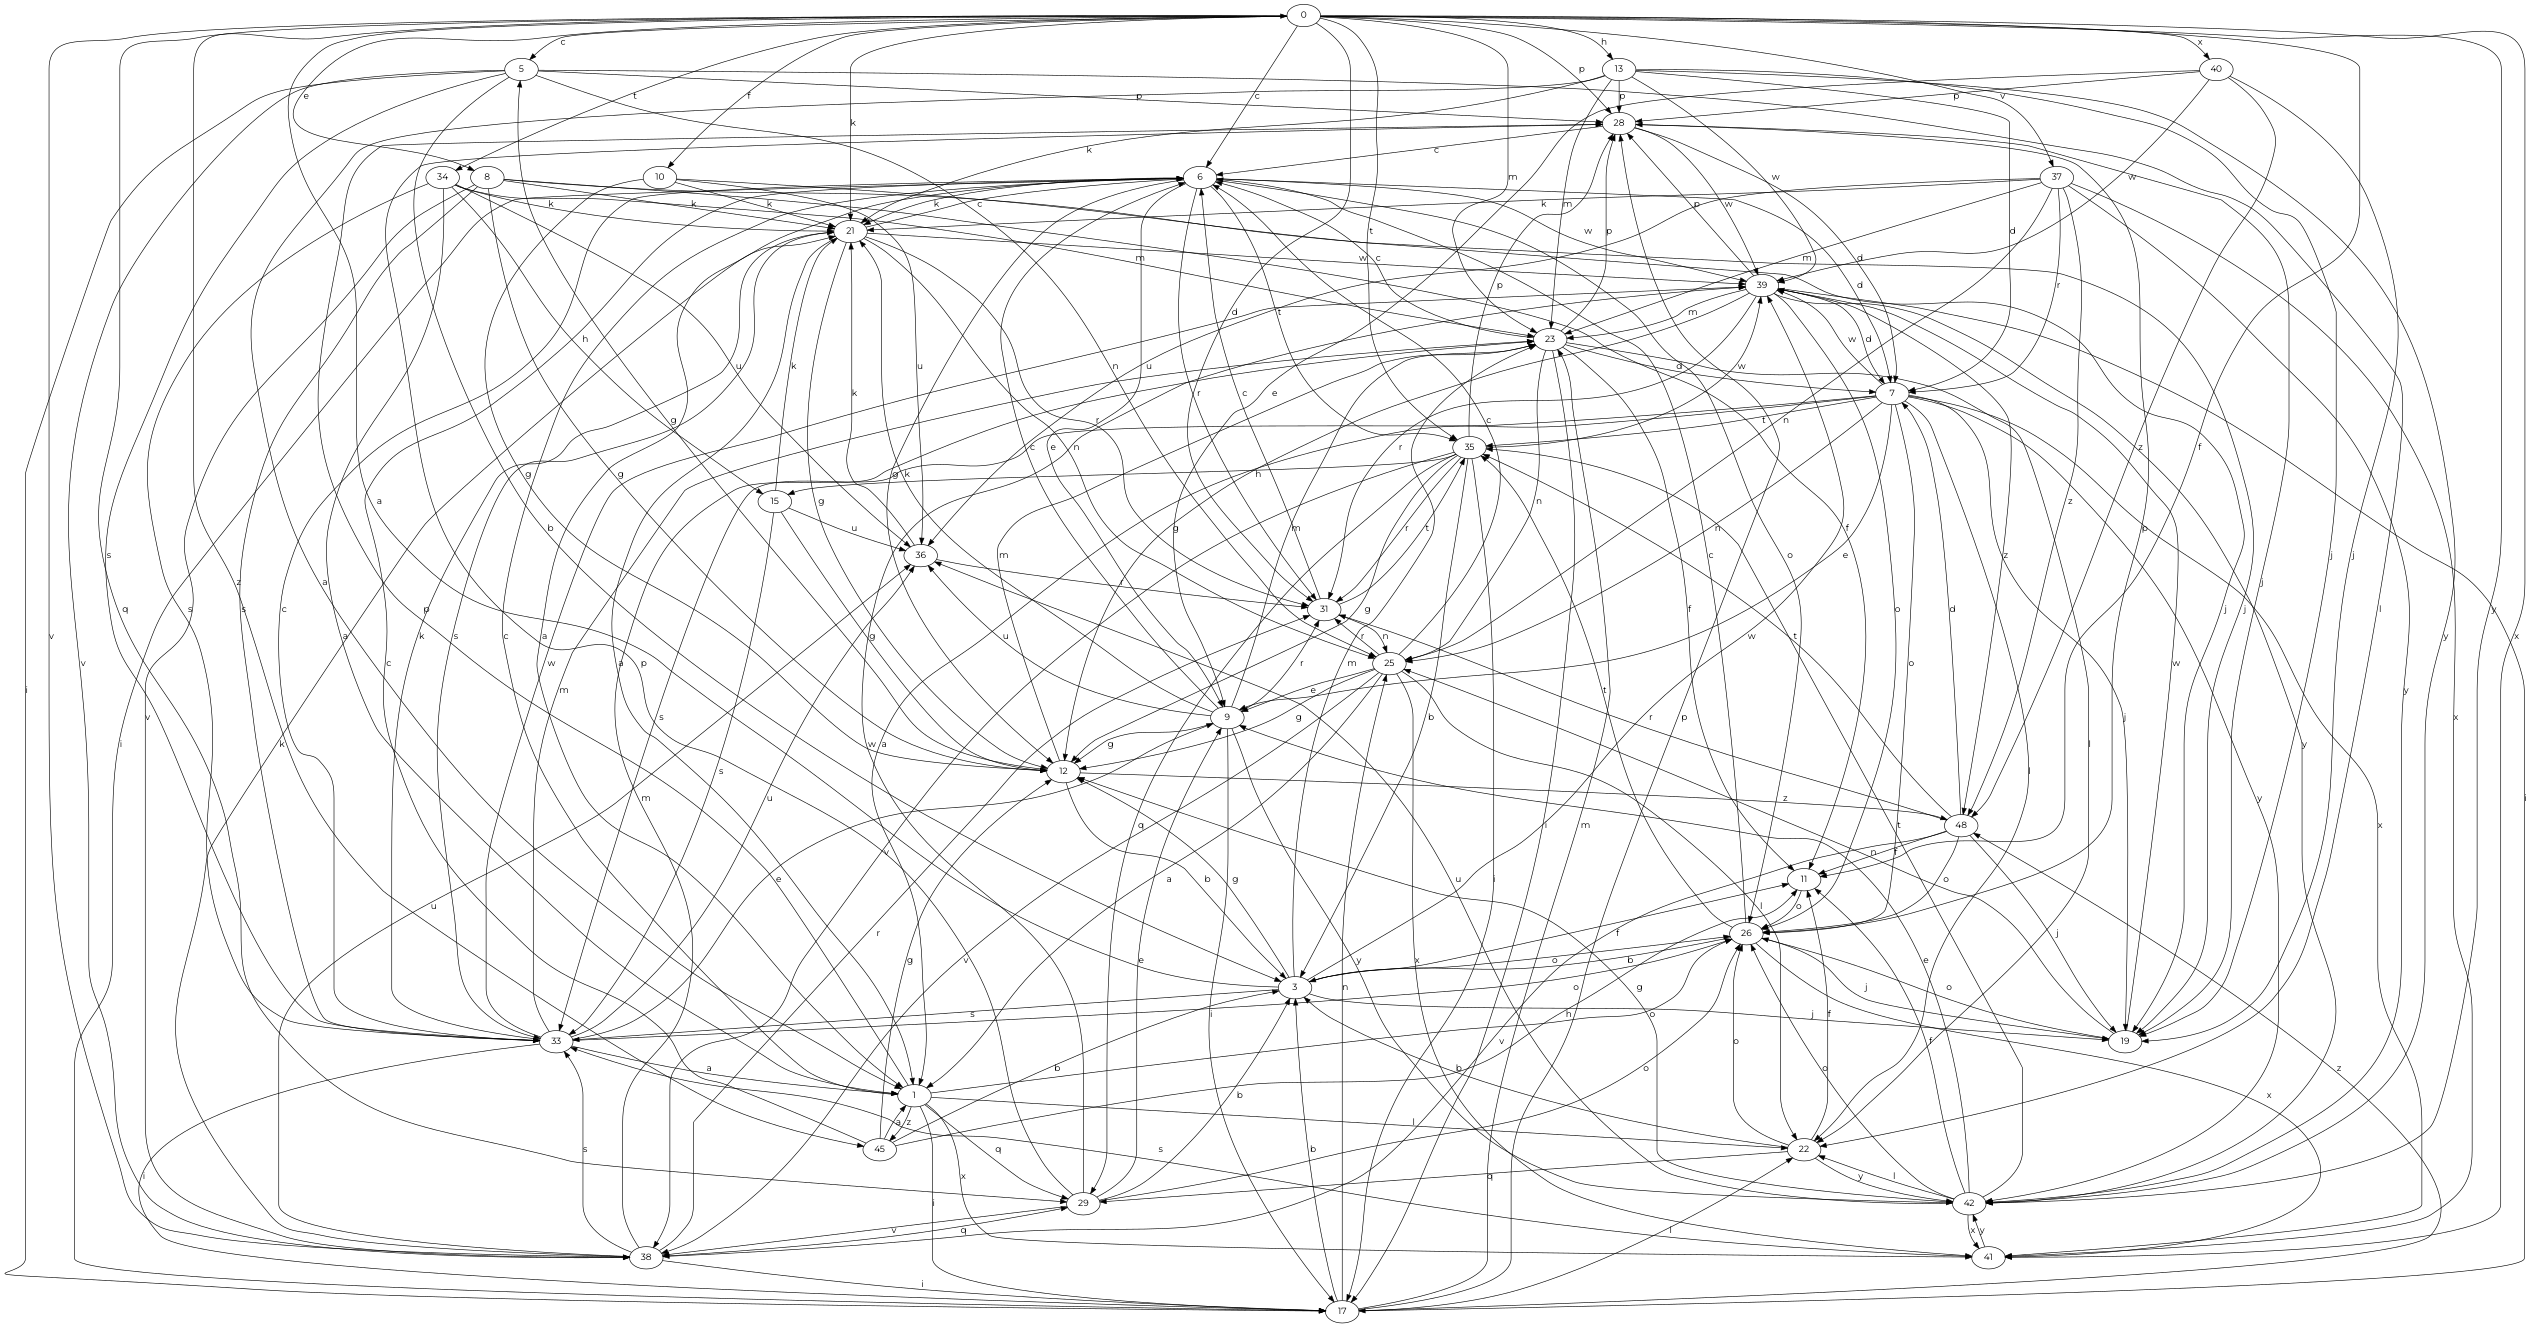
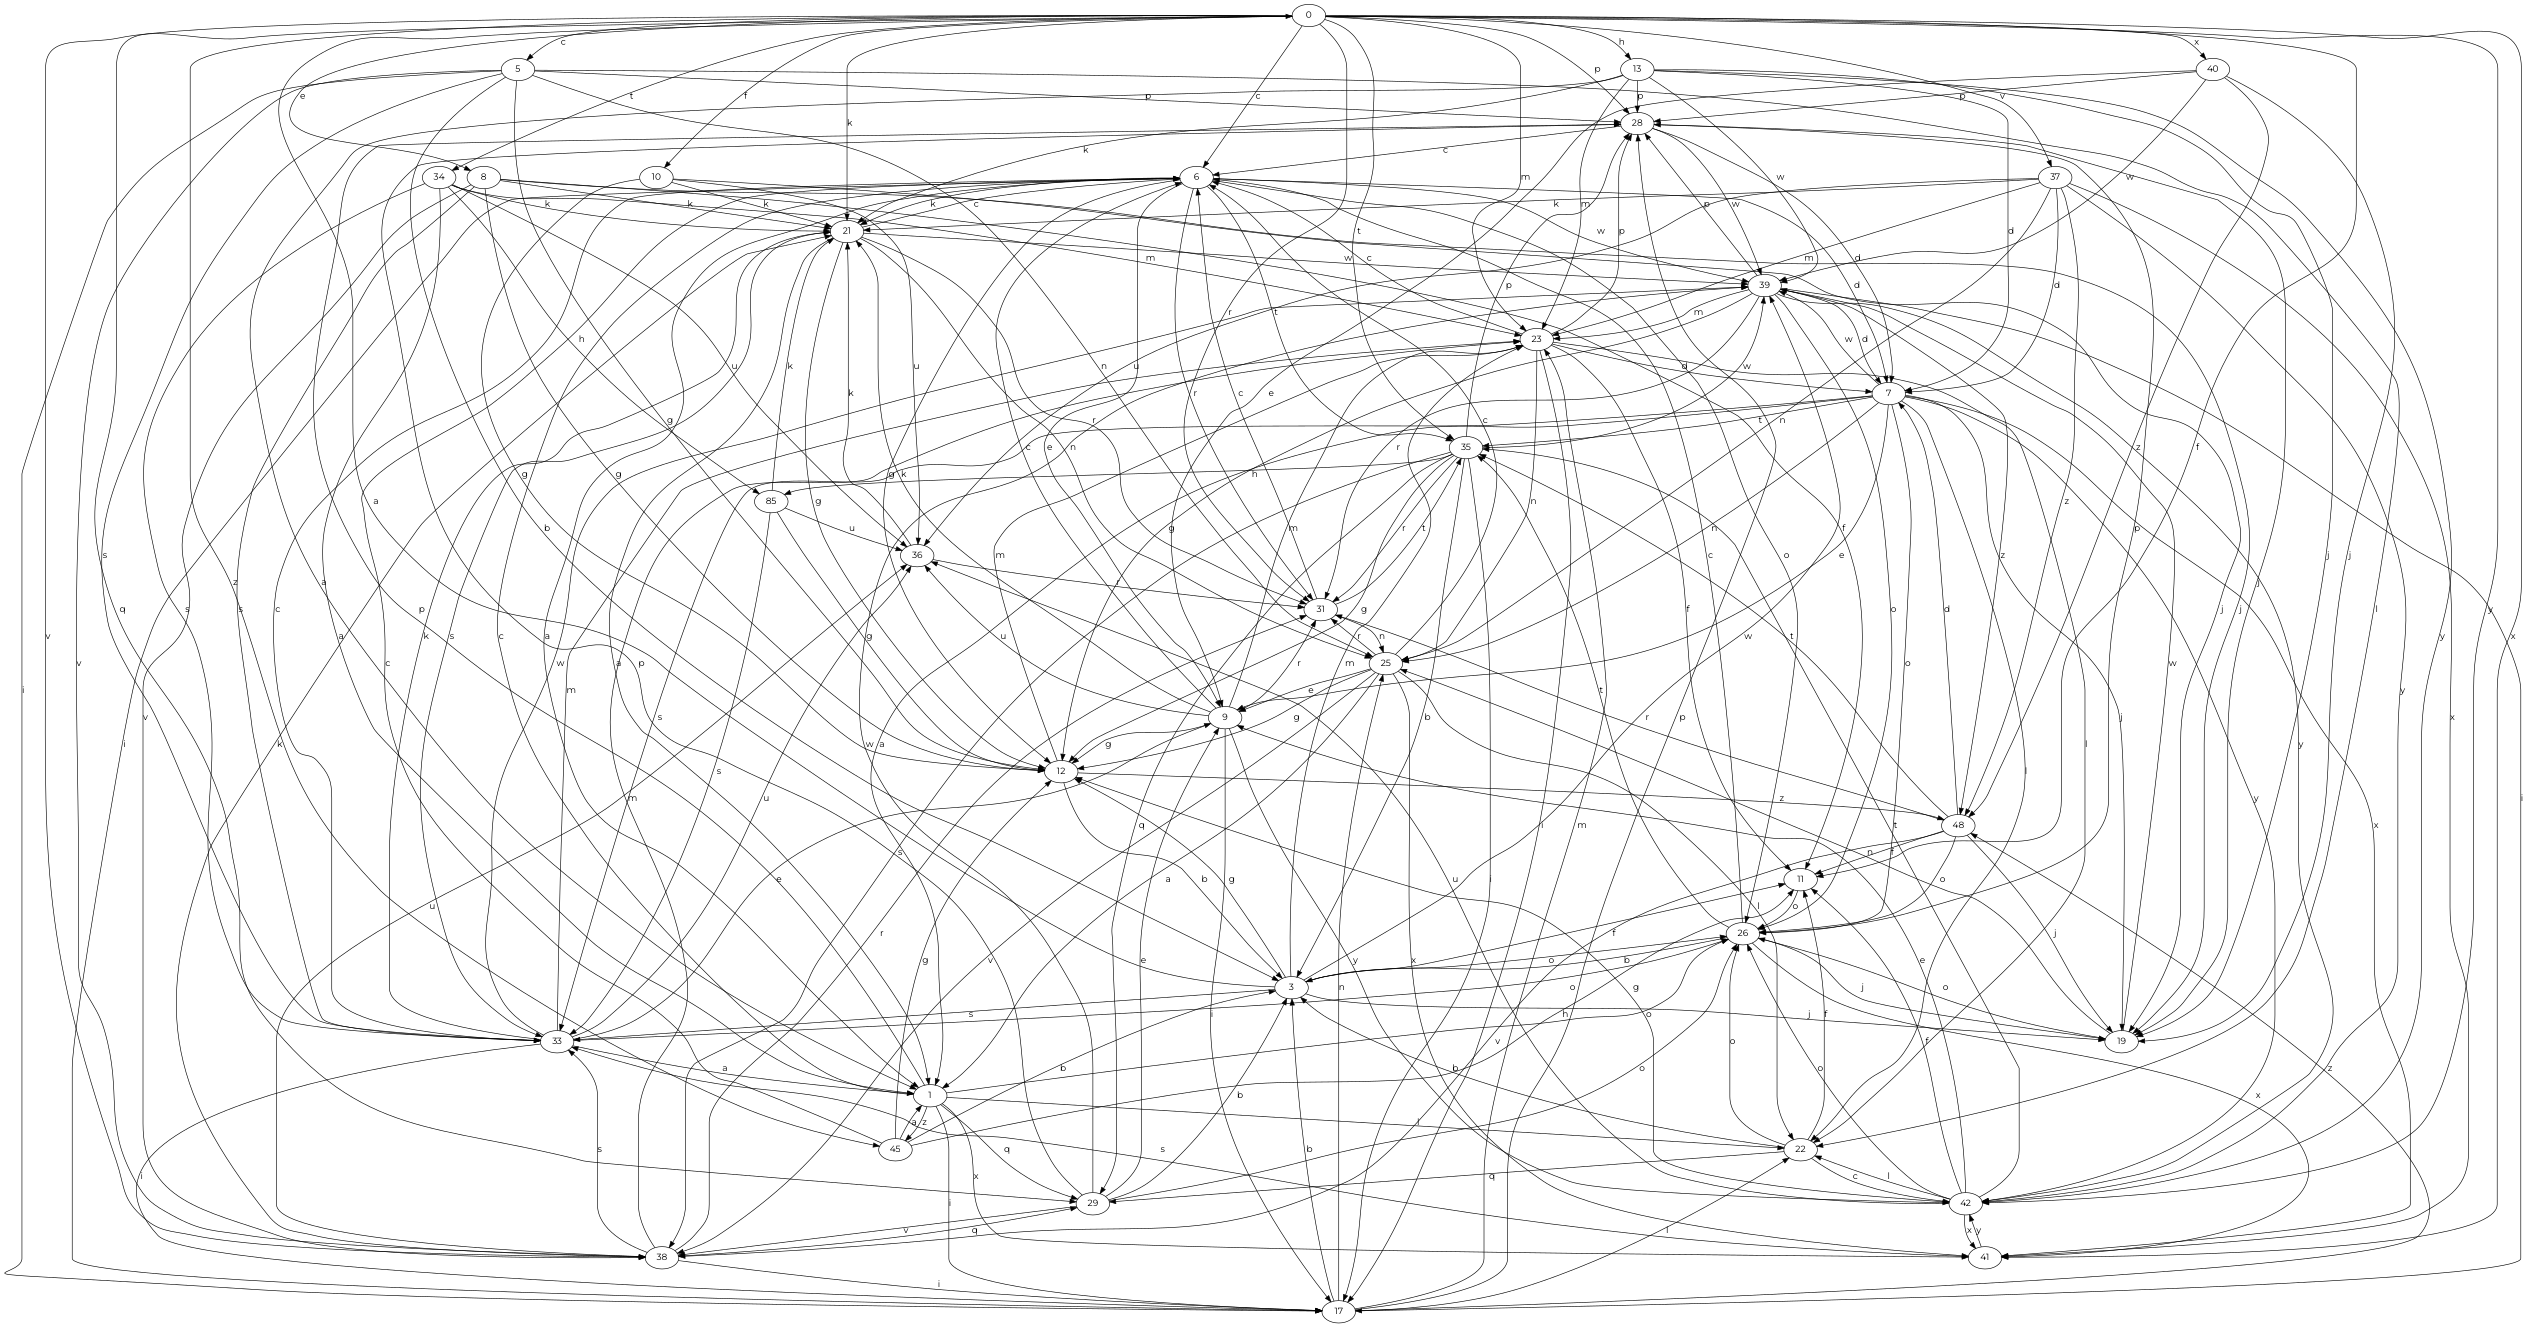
edge "37" -> "7": label "r" -> "d"
edge "0" -> "31": label "d" -> "r"
edge "12" -> "5": reversed
node "15": label "15" -> "85"
edge "35" -> "38": label "v" -> "s"
edge "22" -> "42": label "y" -> "c"
